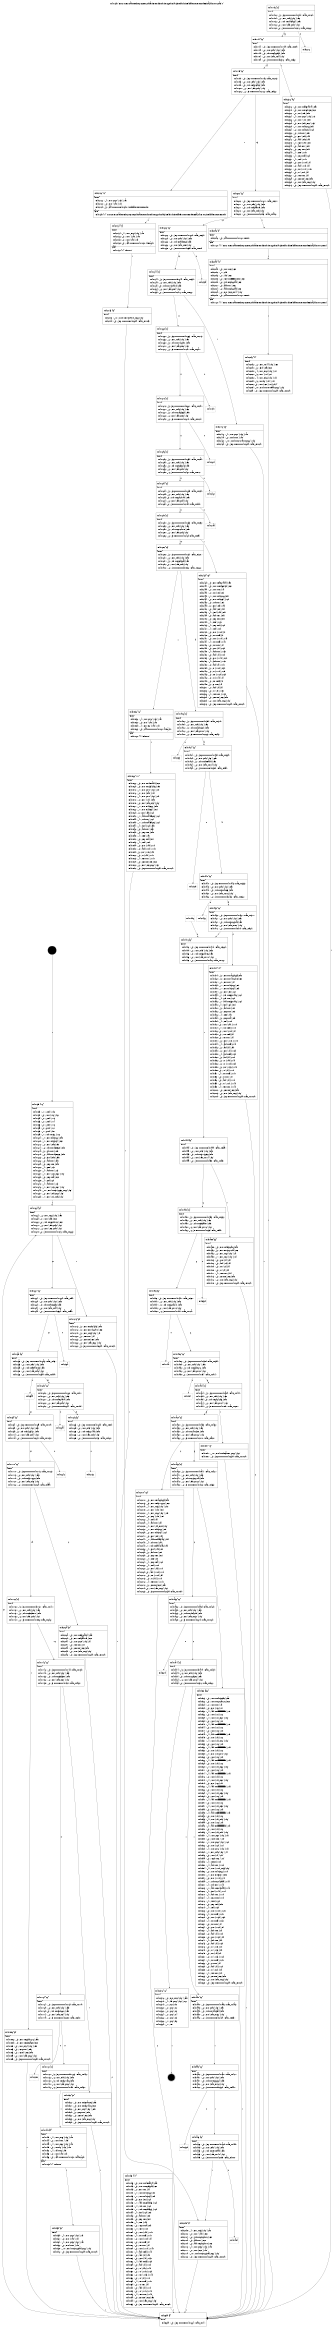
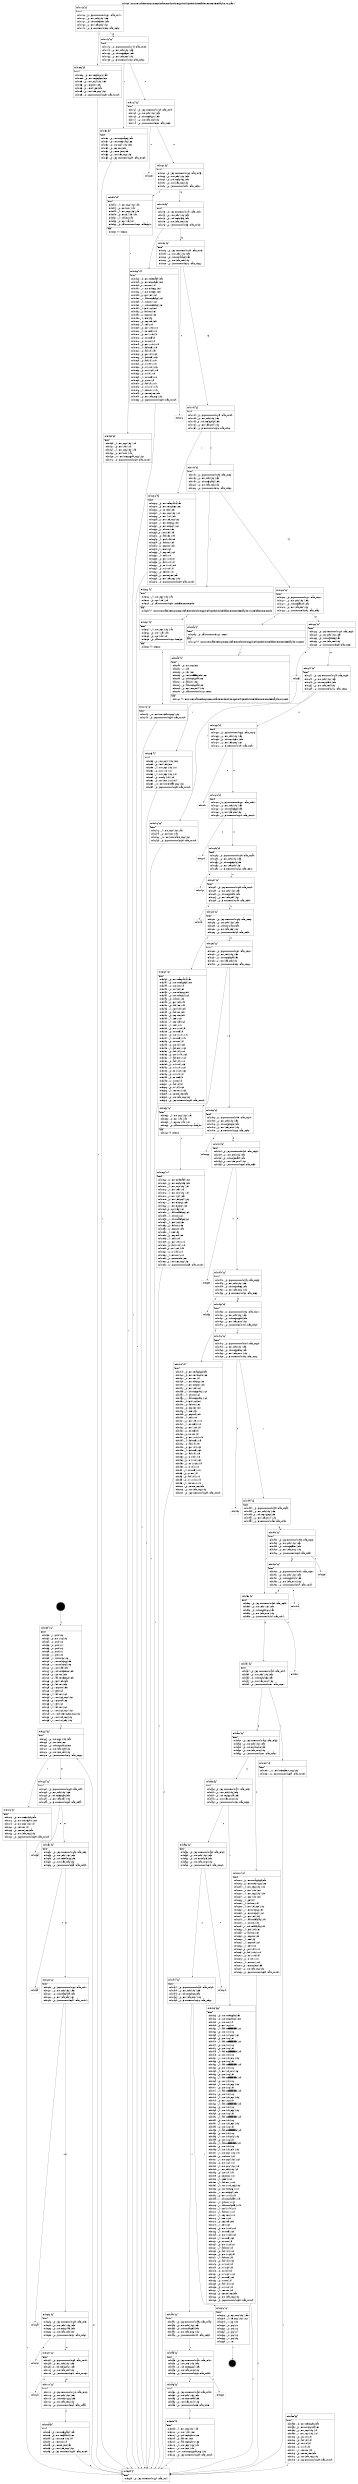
node "0x40179c [28]": added
edge "0x4020ad [40]" -> "0x4020d5 [41]": now "0x4023ff" -> "0x4020d5 [41]"
edge "0x401db6" -> "0x401978 [28]": reversed
edge "0x401994 [28]" -> "0x401aee [53]": now "0x401994 [28]" -> "0x4019e8 [28]"
edge "0x402143 [15]" -> "0x4020fe [42]": now "0x402143 [15]" -> "0x4026b9 [5]"
edge "0x4023a9" -> "0x4016f4 [28]": now "0x4016d8 [28]" -> "0x4016f4 [28]"
edge "0x401710 [28]" -> "0x40172c [28]": removed, label "19"
node "0x401ae4": removed
